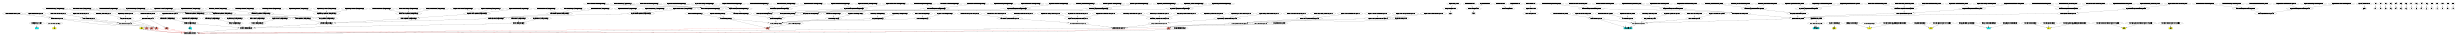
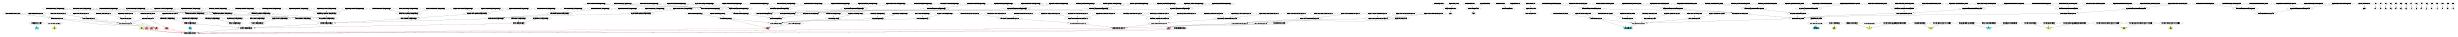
node "LEFT_RINGY_MOD": added
